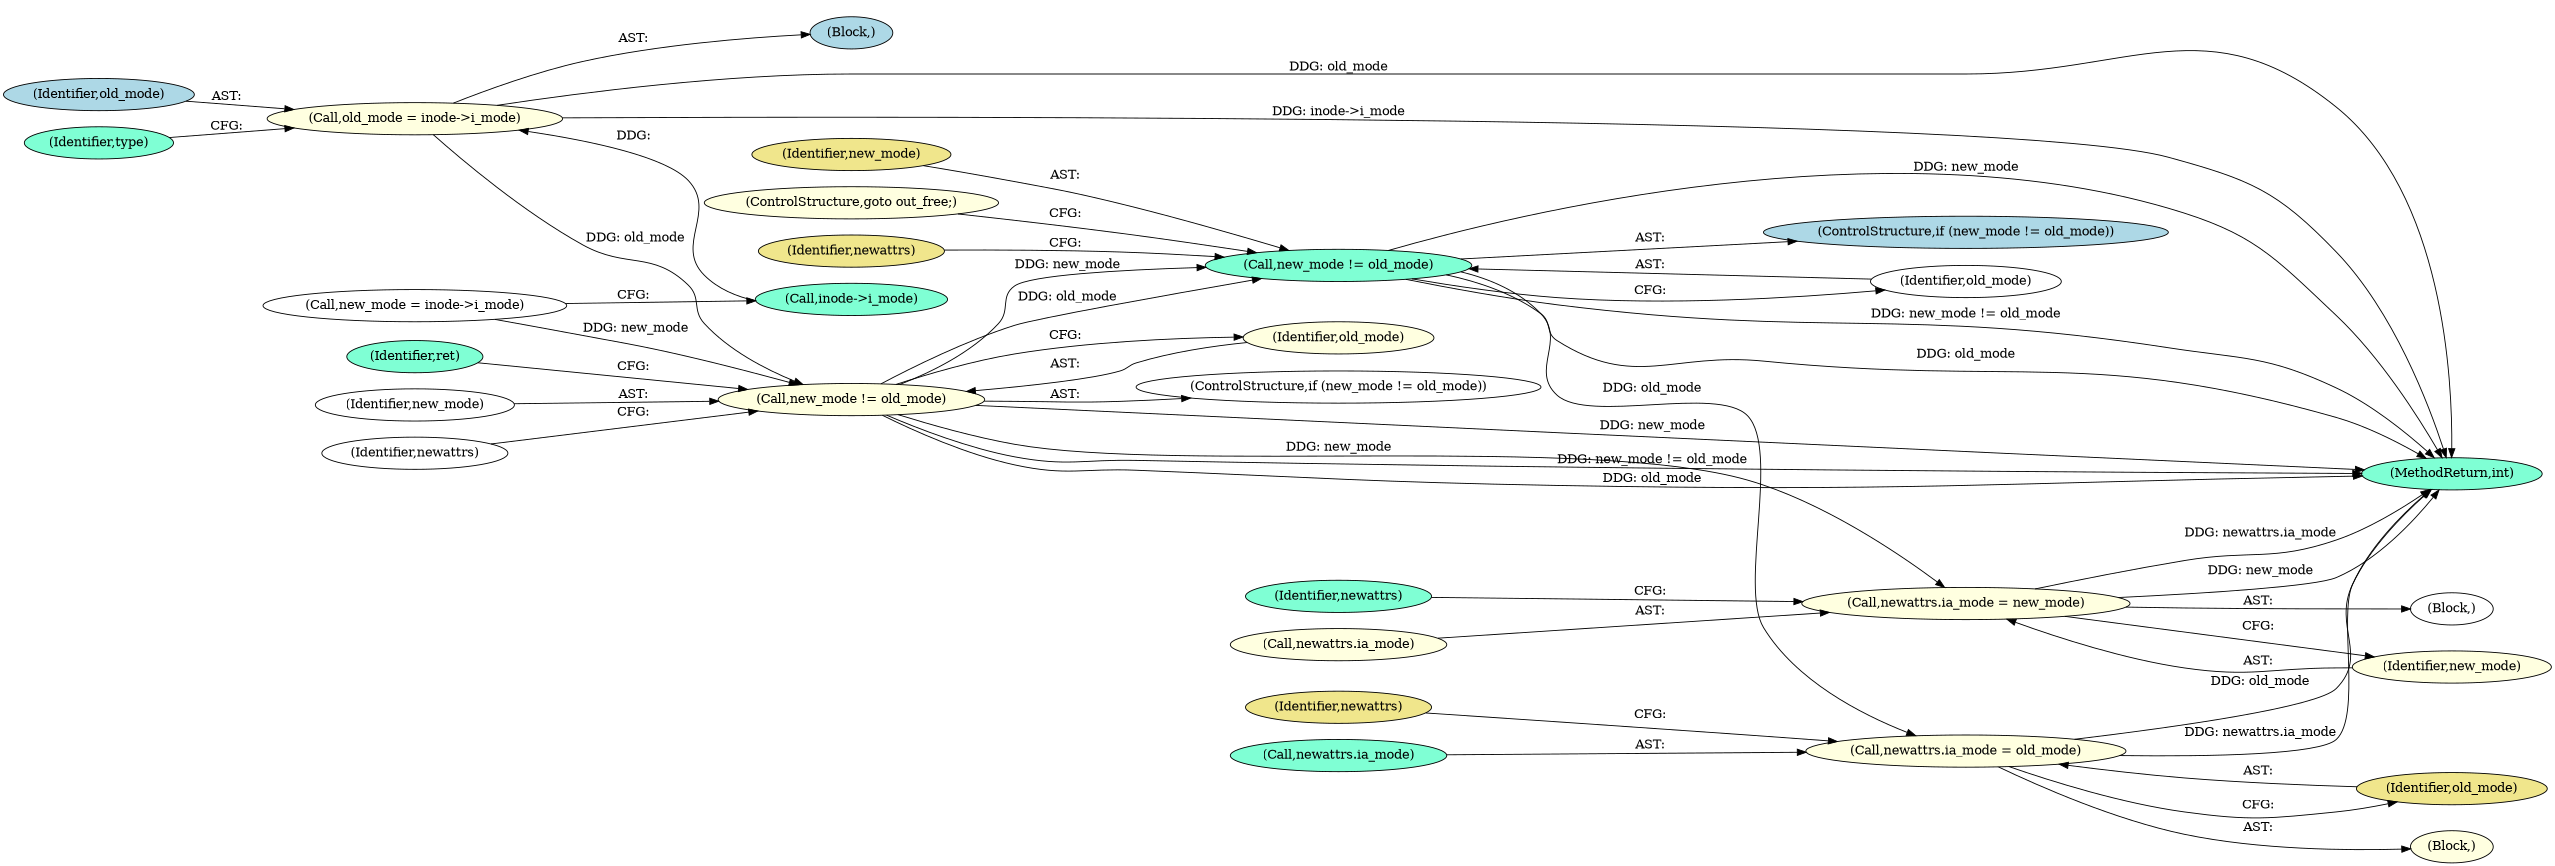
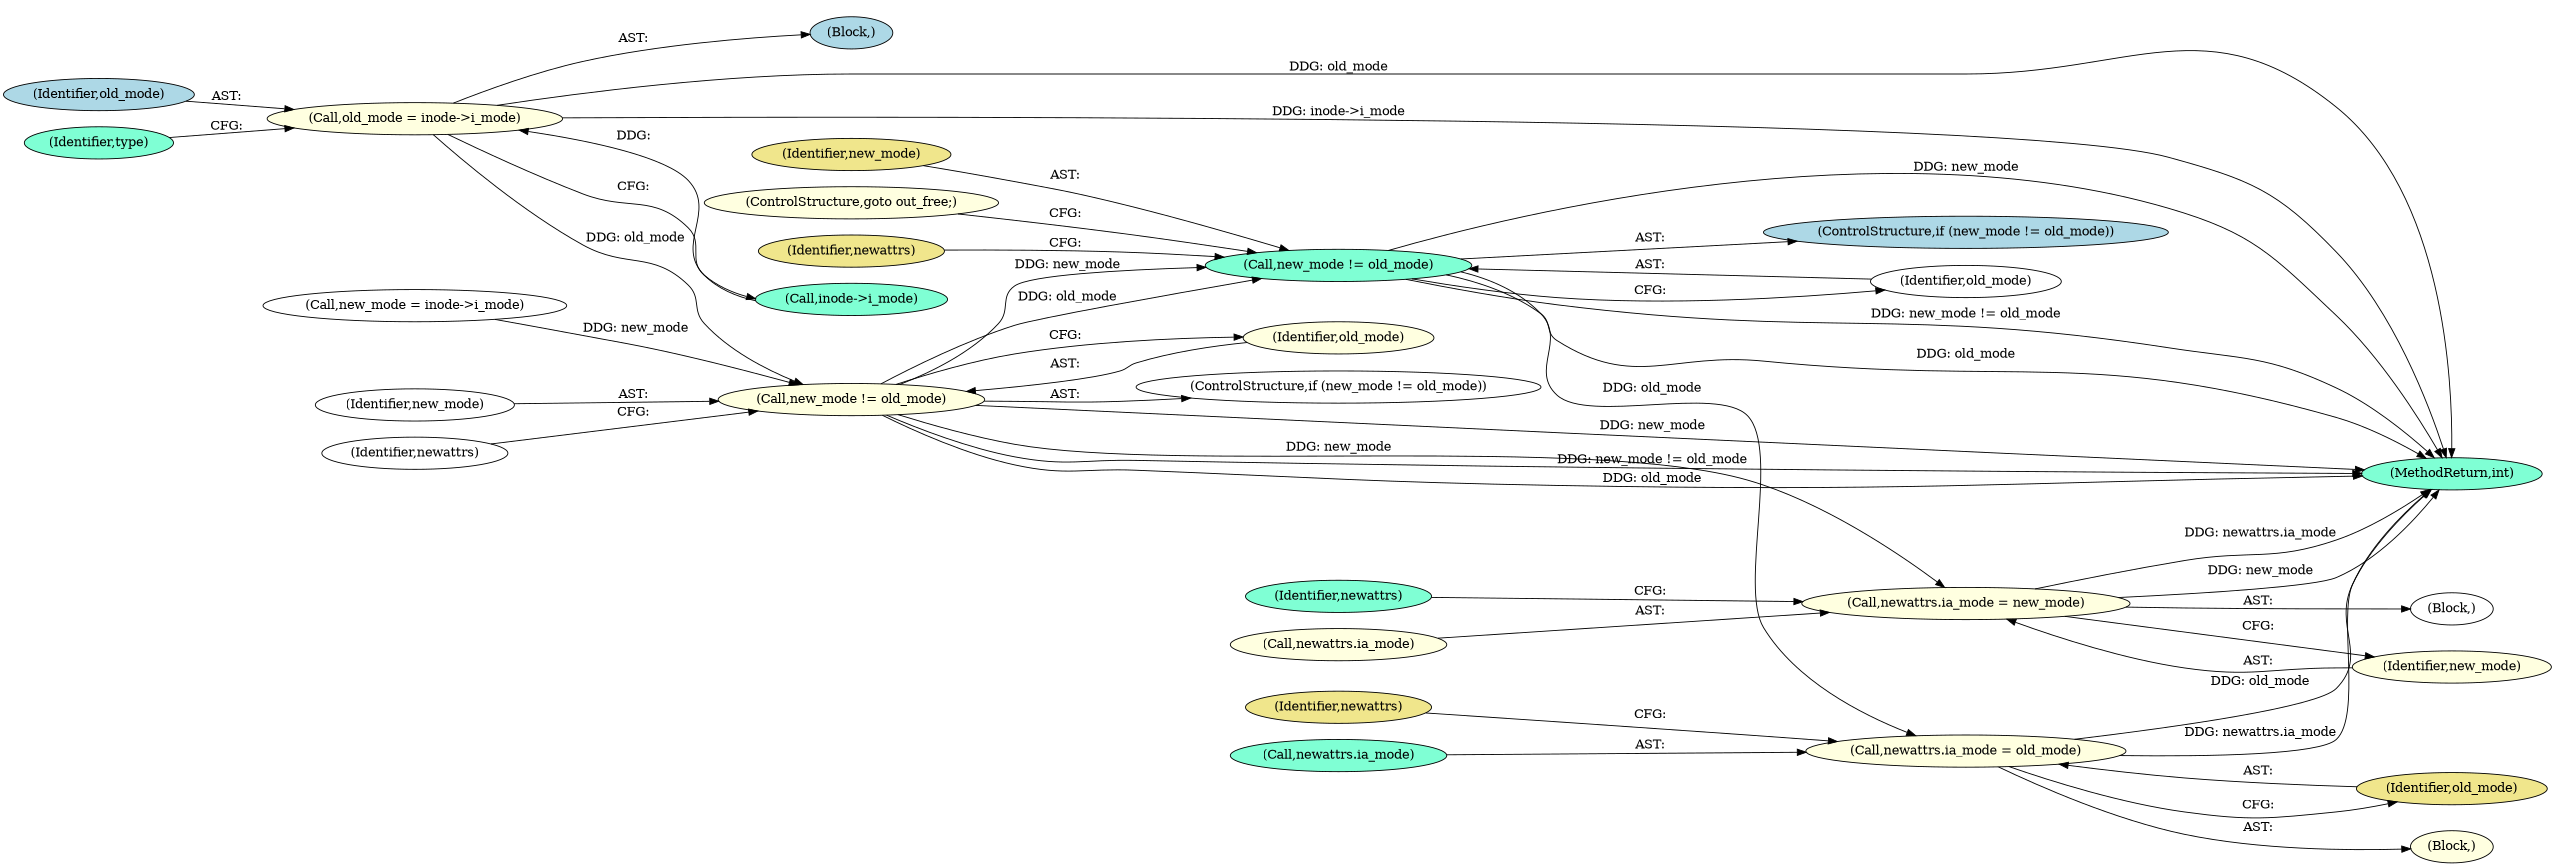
edge "(Call,new_mode = inode->i_mode)" -> "(Call,inode->i_mode)": now "(Call,old_mode = inode->i_mode)" -> "(Call,inode->i_mode)"
node "(Identifier,ret)": removed
